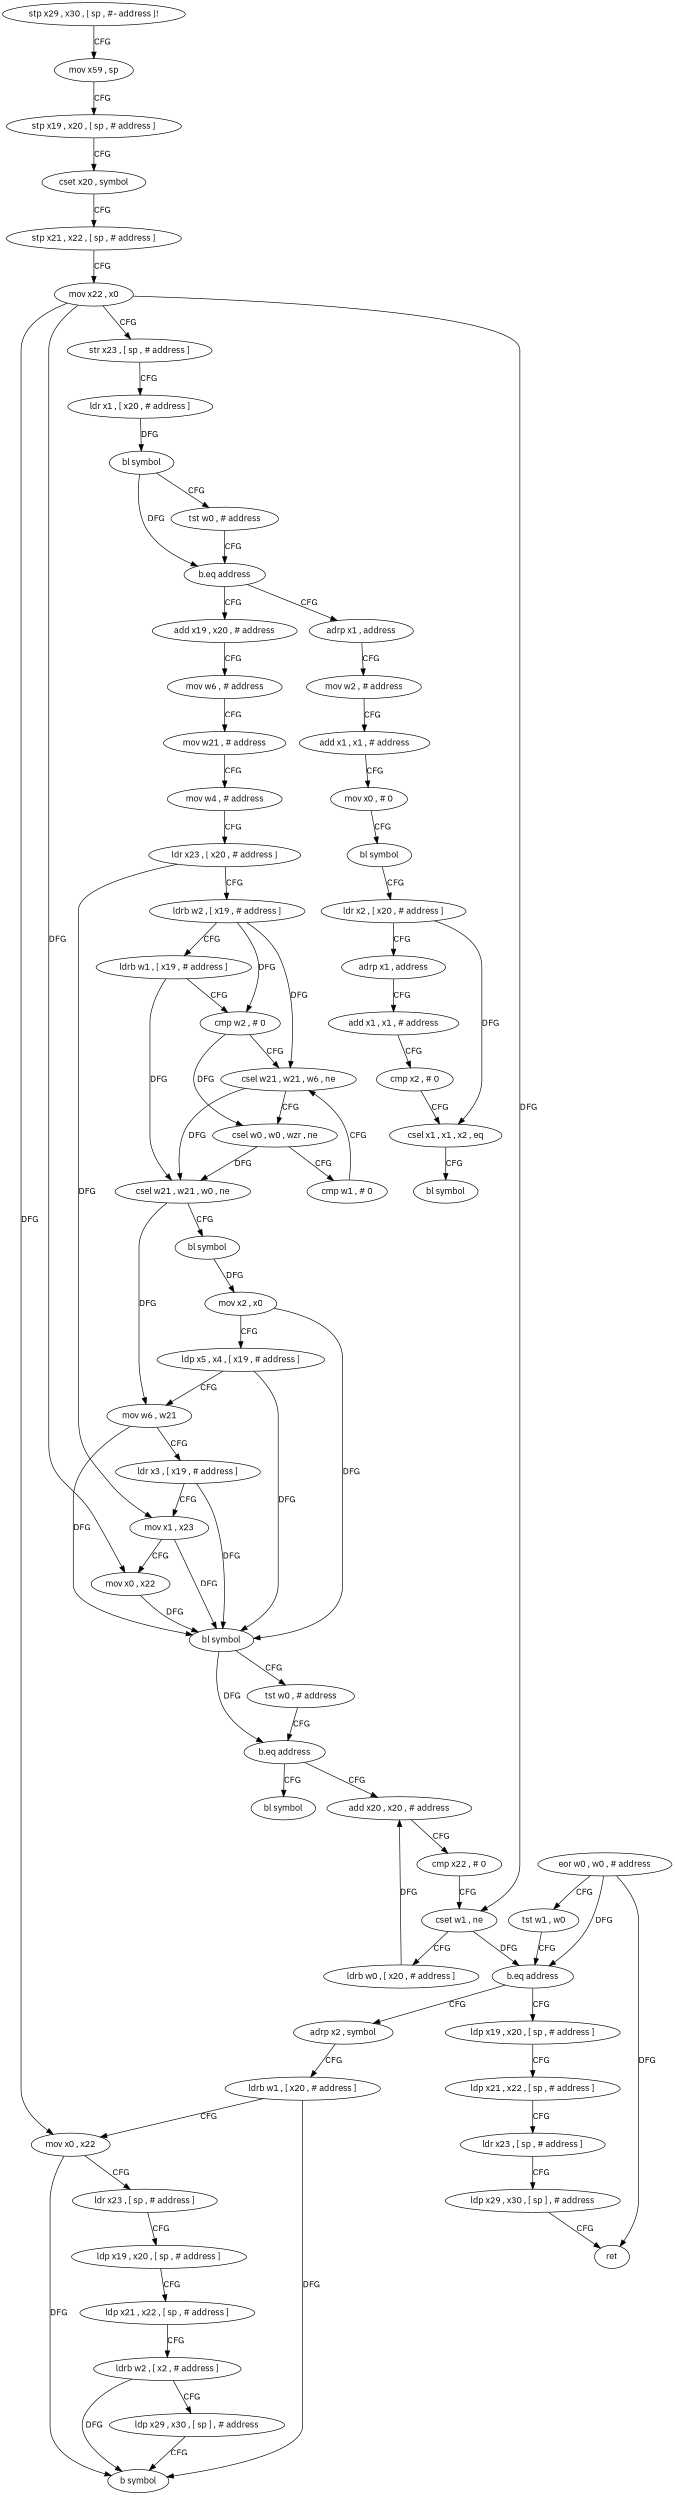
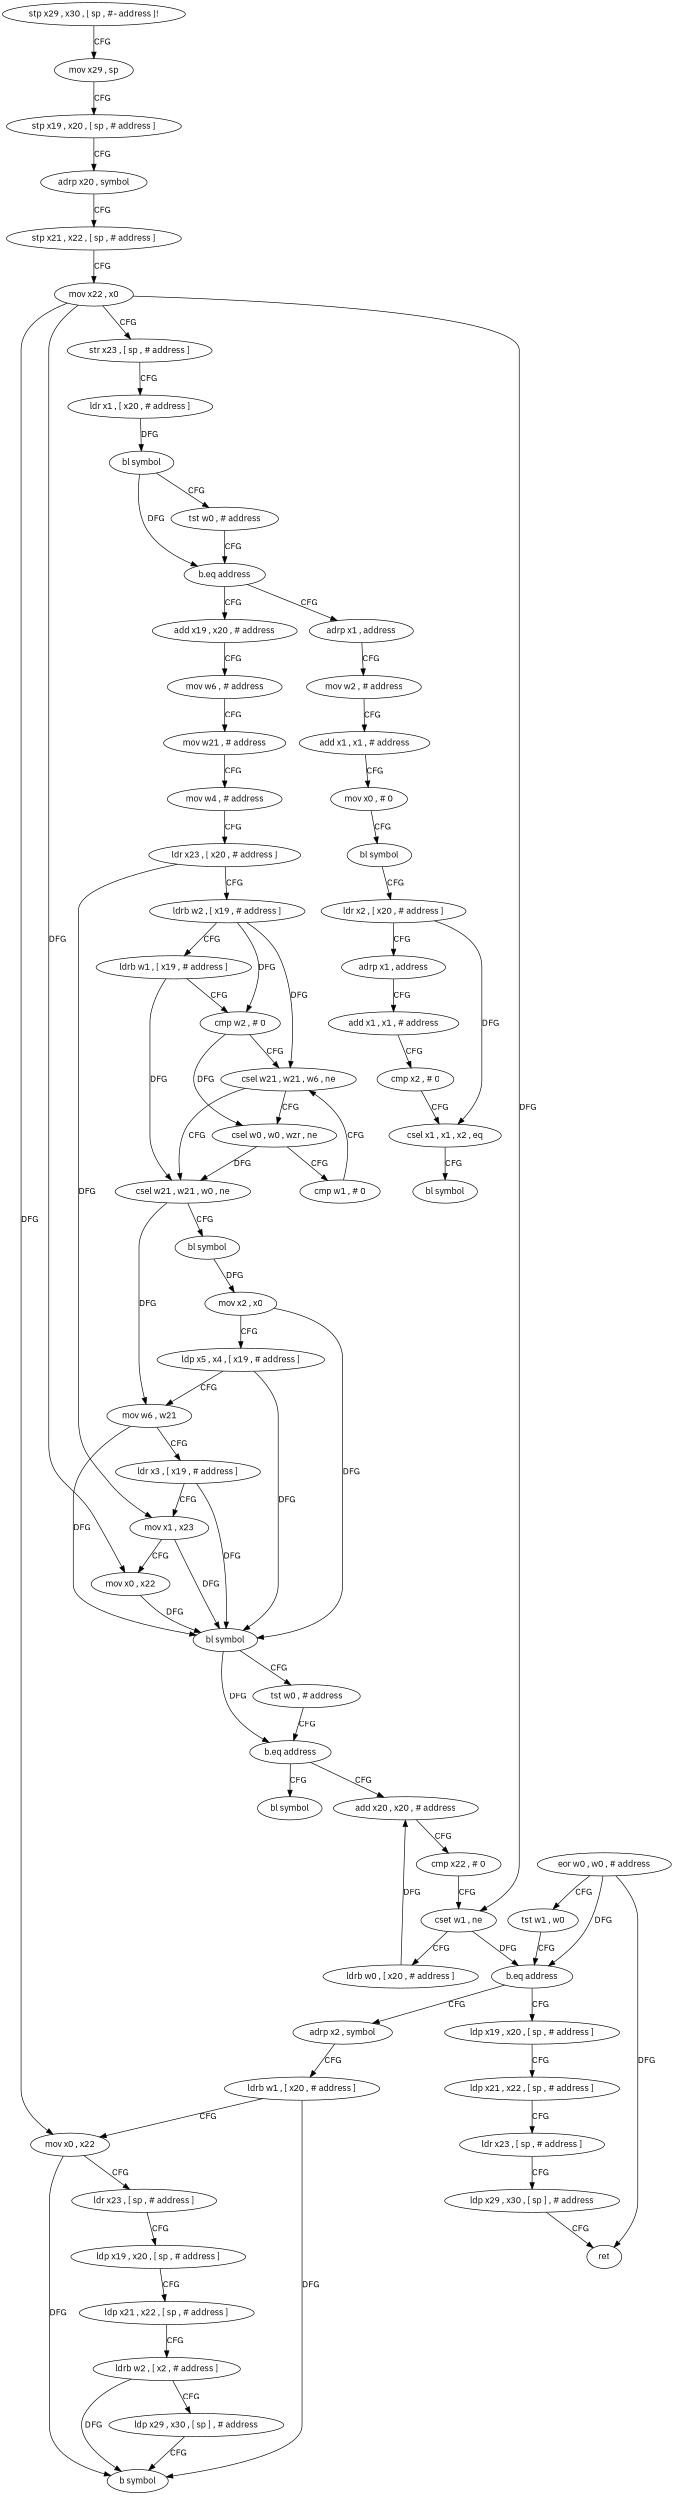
node "mov x59 , sp": label "mov x59 , sp" -> "mov x29 , sp"
node "cset x20 , symbol": label "cset x20 , symbol" -> "adrp x20 , symbol"
edge "csel w21 , w21 , w6 , ne" -> "csel w21 , w21 , w0 , ne": label "DFG" -> "CFG"
